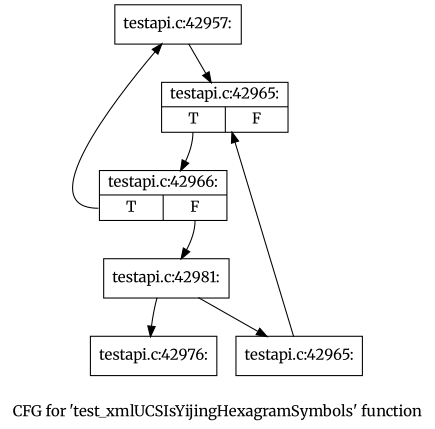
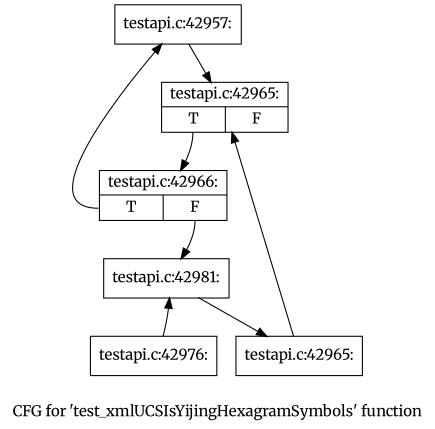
edge "testapi.c:42981:" -> "testapi.c:42976:": reversed
